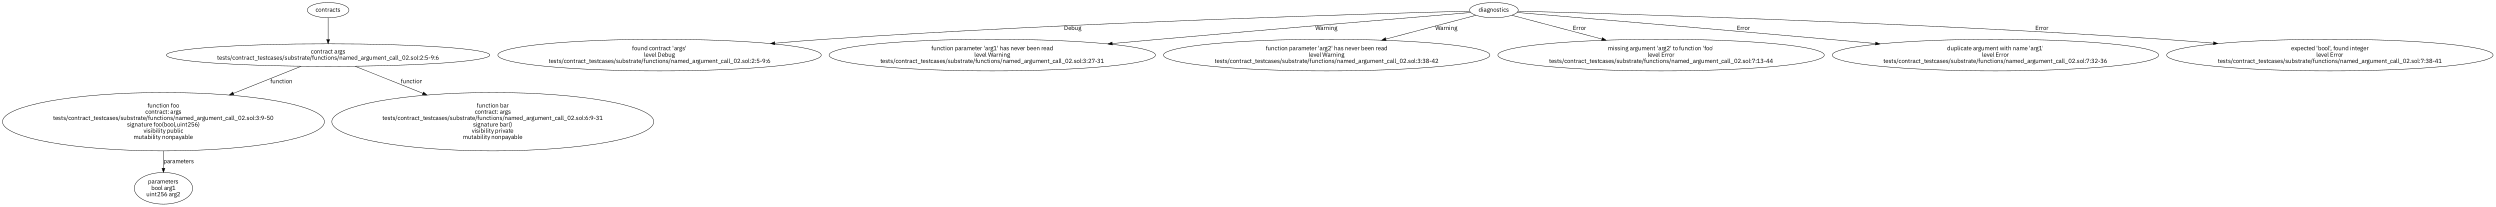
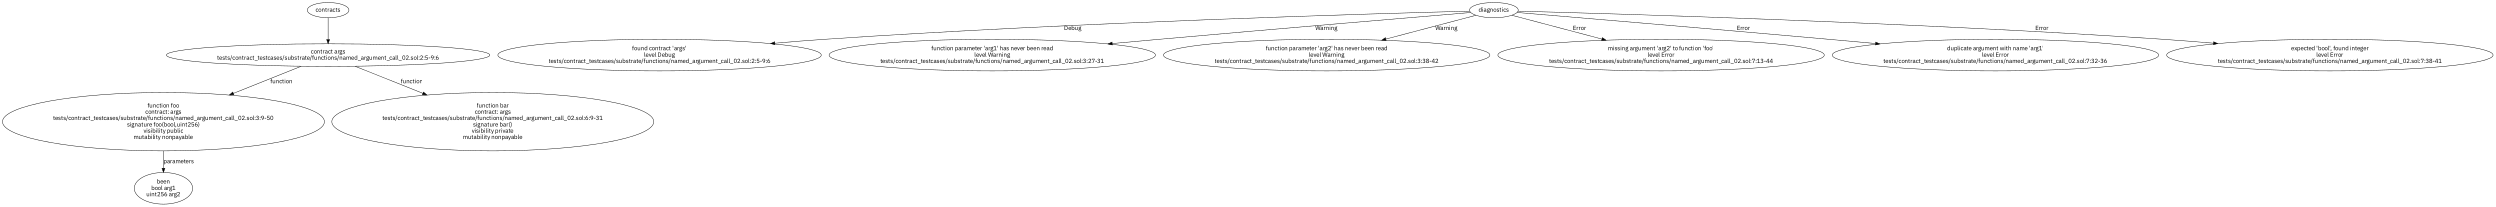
node "parameters bool arg1 uint256 arg2": label "parameters bool arg1 uint256 arg2" -> "been bool arg1 uint256 arg2"
